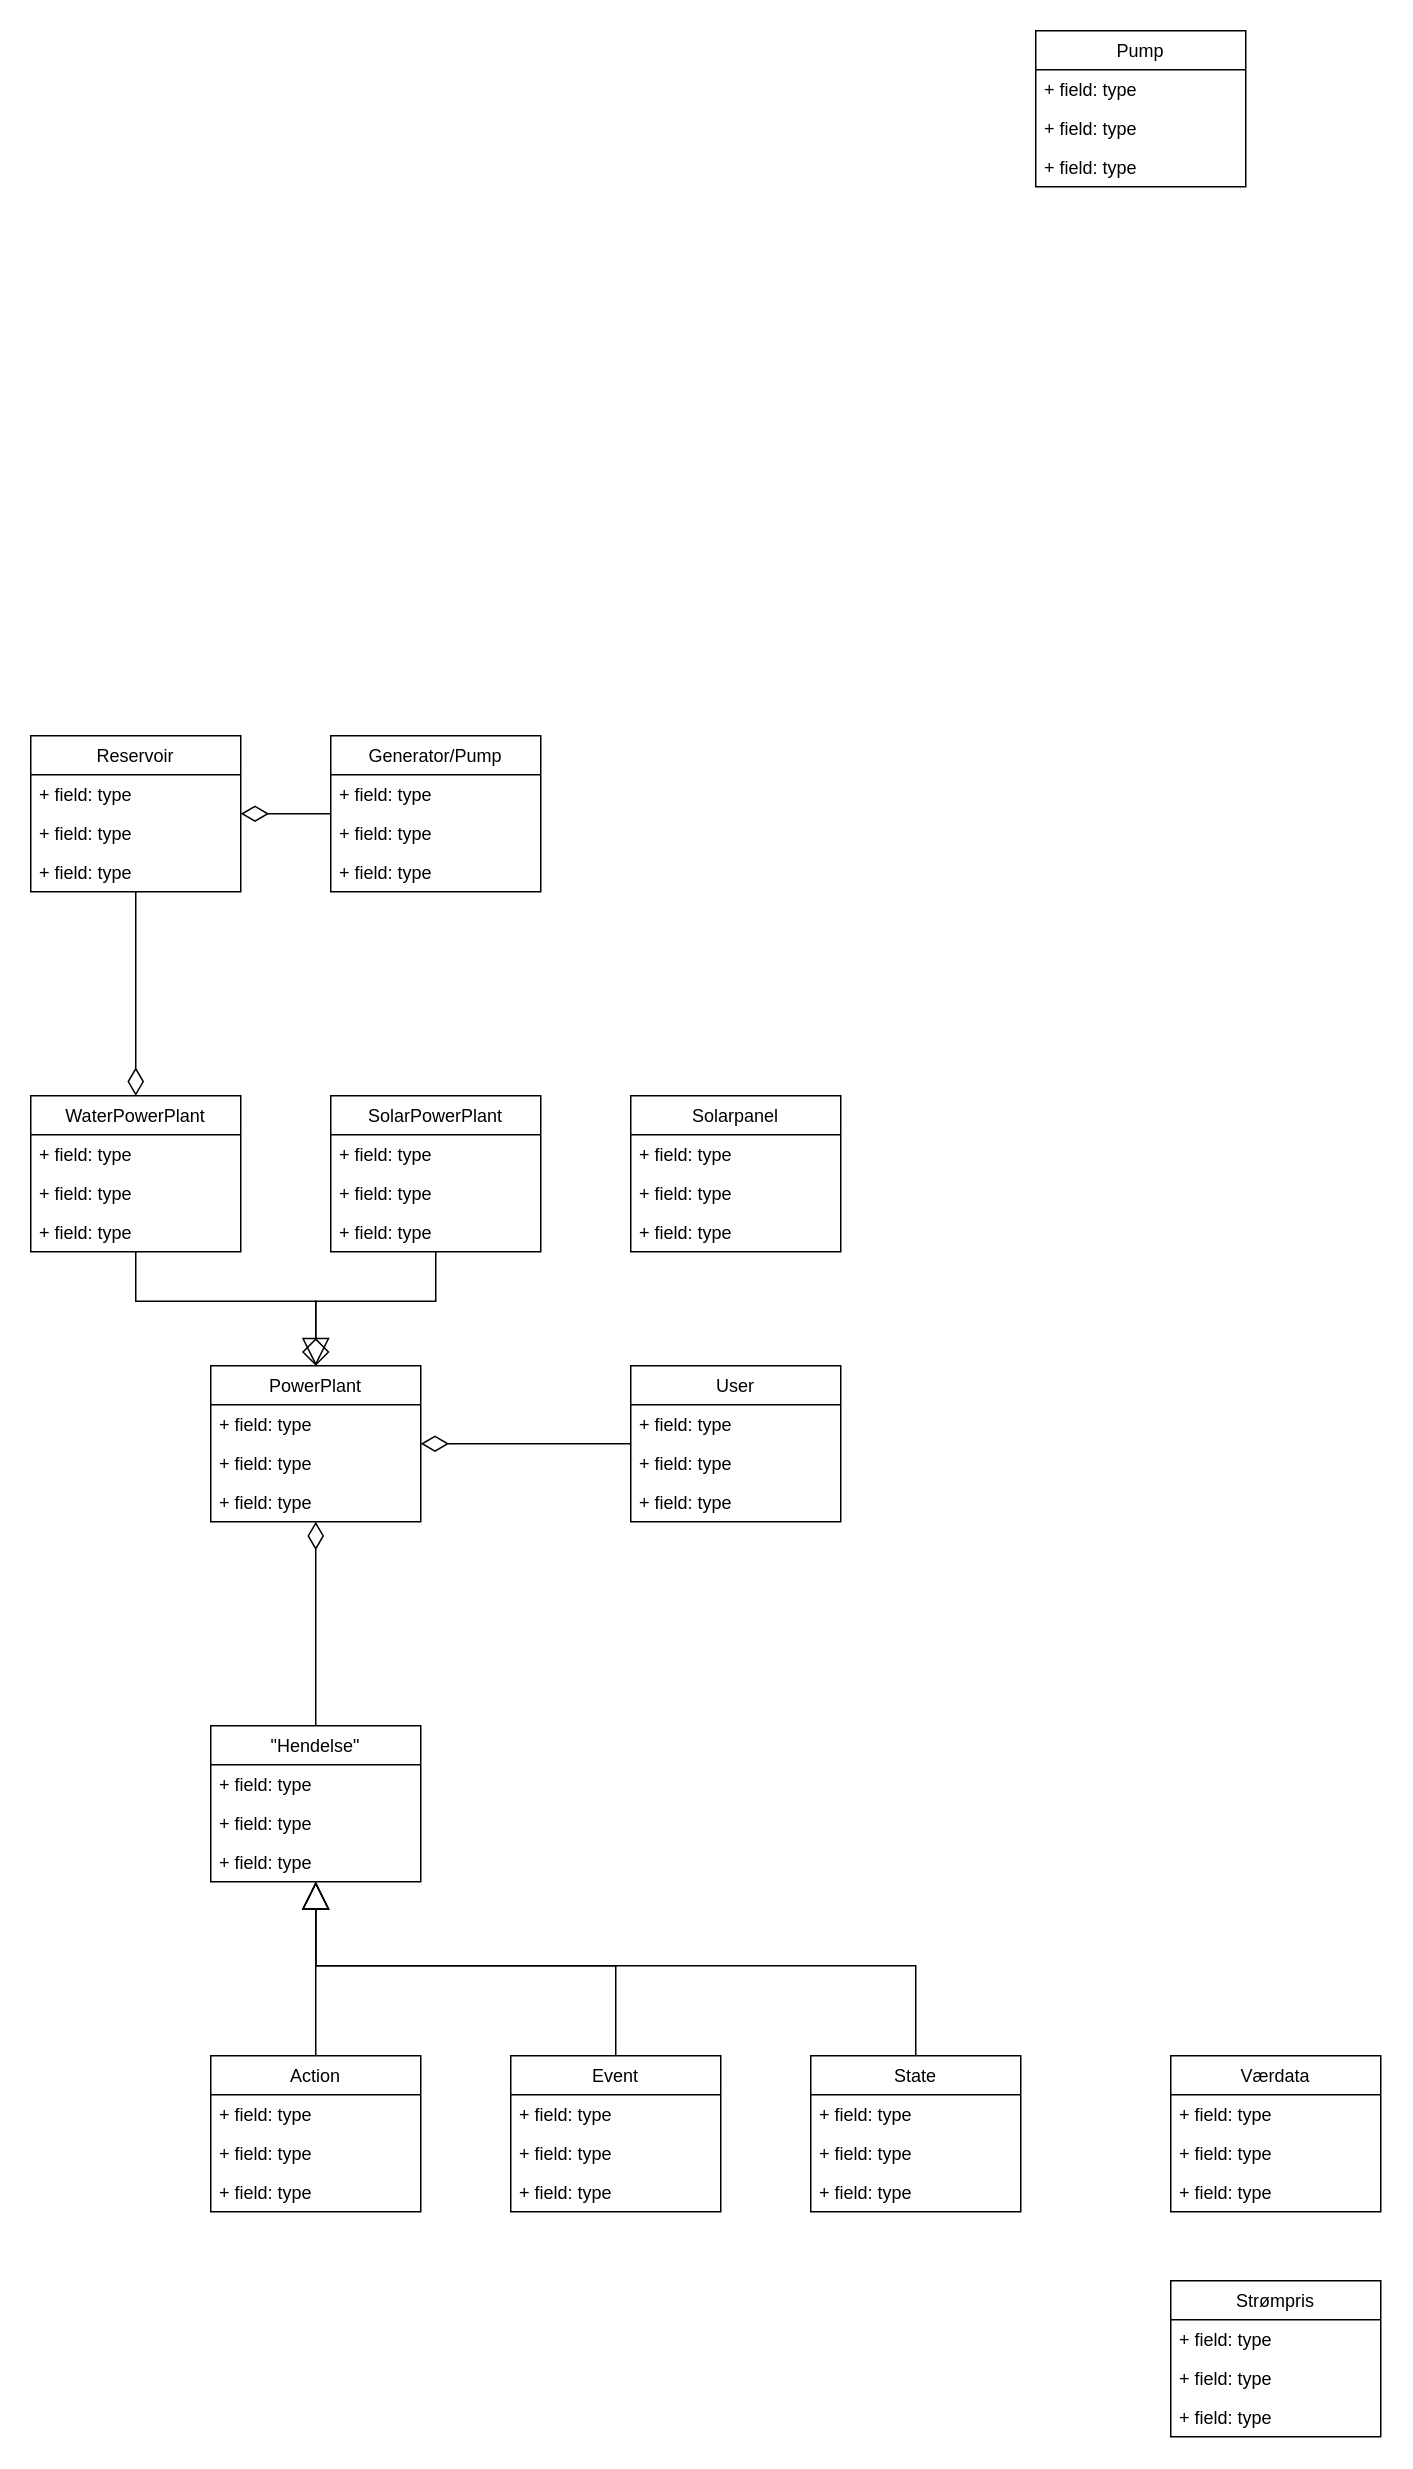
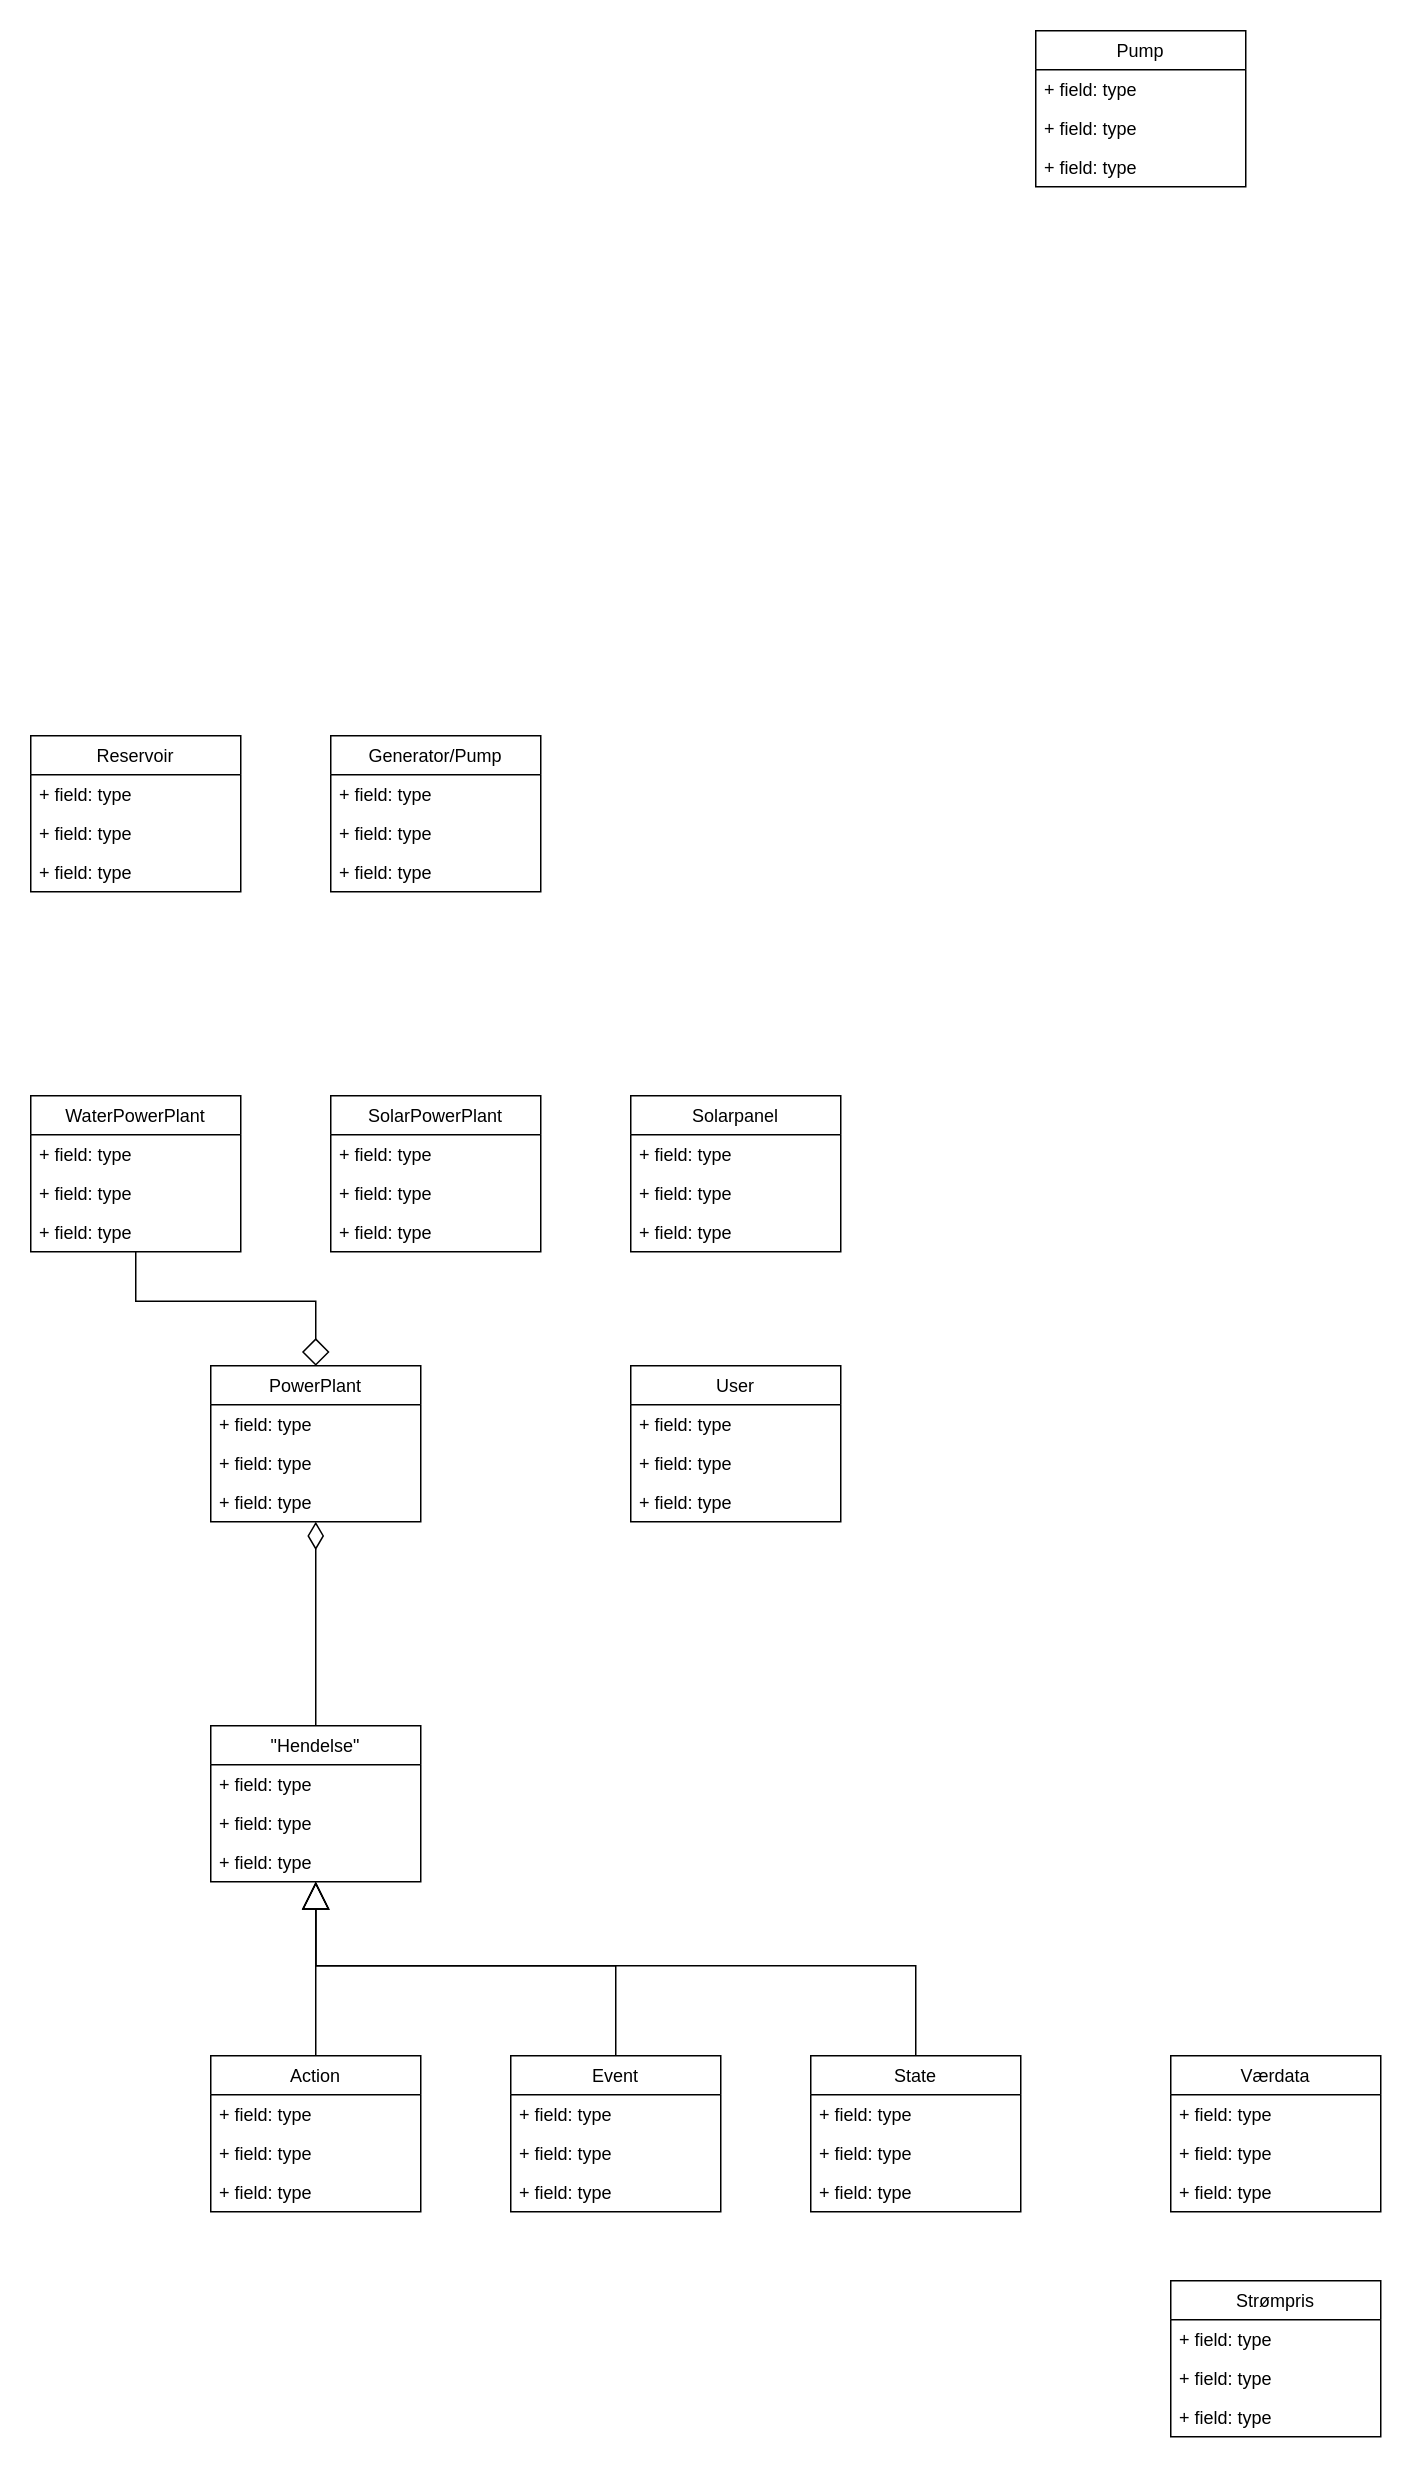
edge "Generator/Pump" -> "Reservoir": removed
edge "Reservoir" -> "WaterPowerPlant": removed
edge "SolarPowerPlant" -> "PowerPlant": removed
edge "User" -> "PowerPlant": removed
